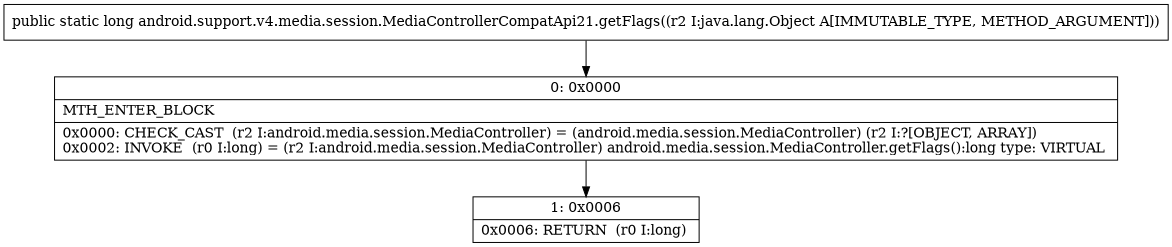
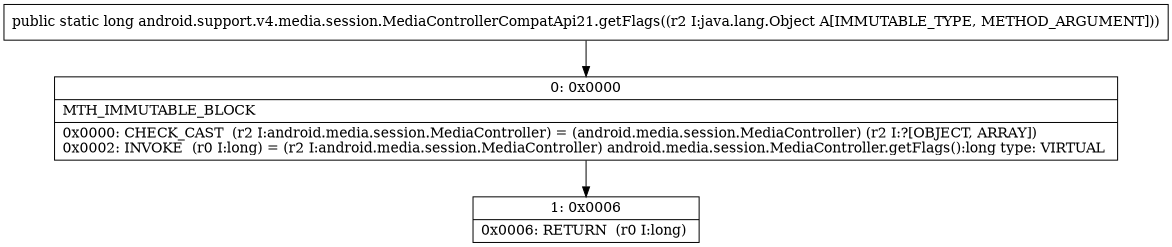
node "0: 0x0000": text "MTH_ENTER_BLOCK" -> "MTH_IMMUTABLE_BLOCK"
